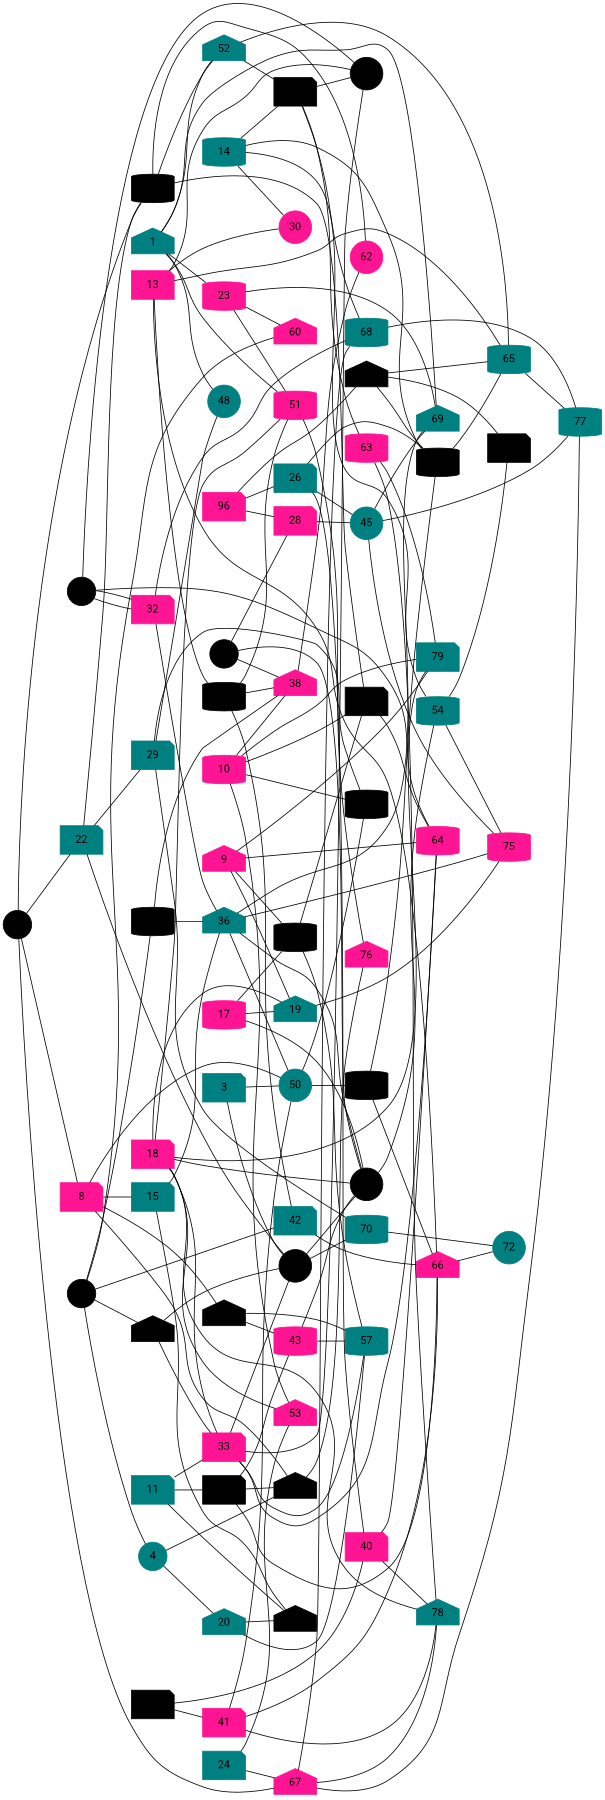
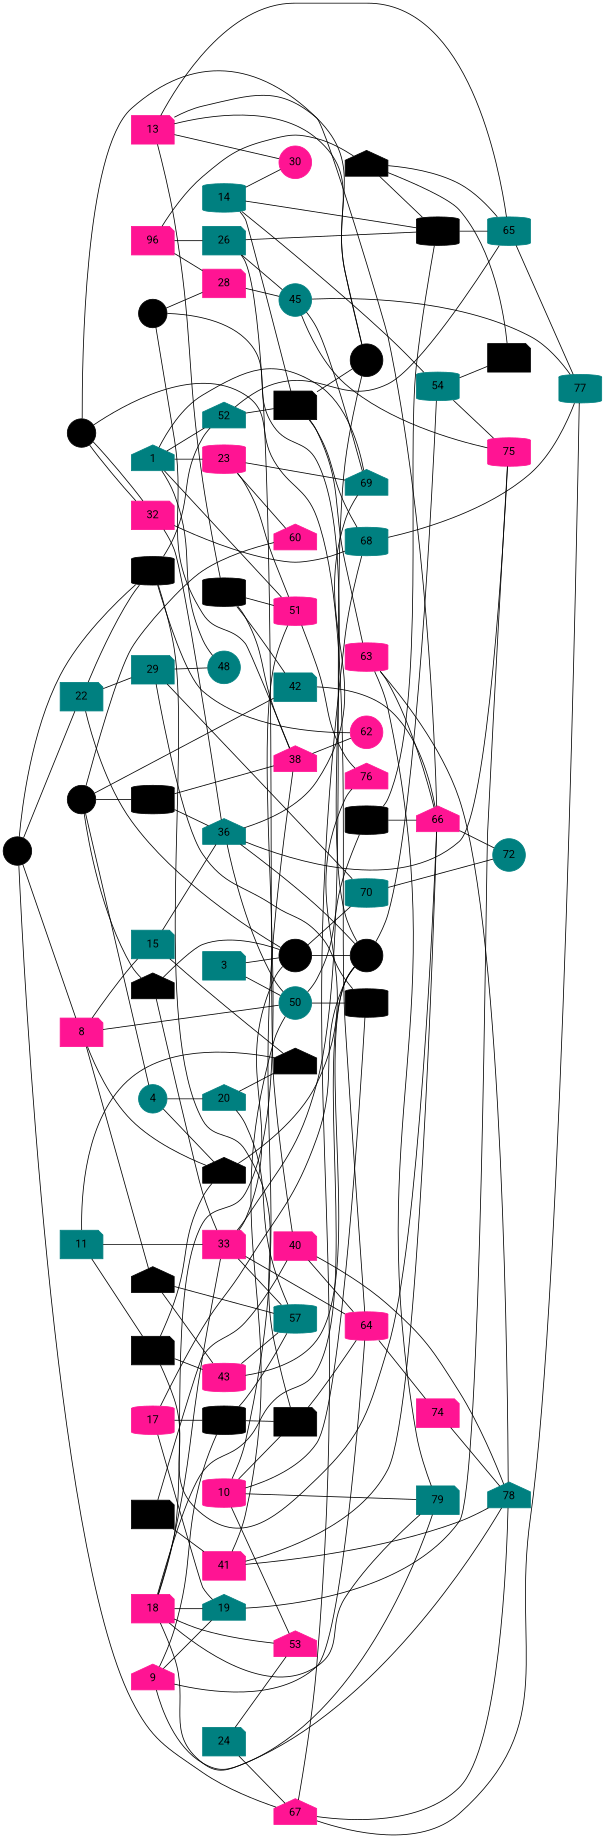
edge "63" -- "66": added
node "74": added
